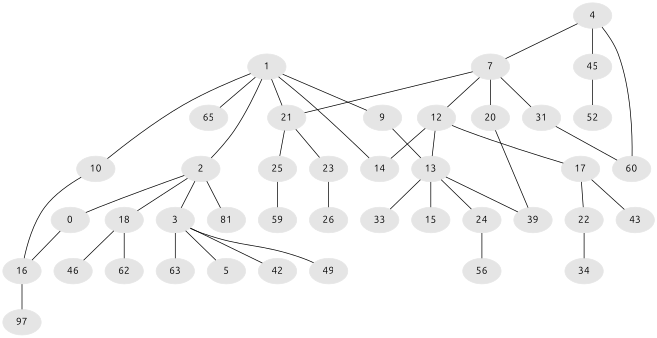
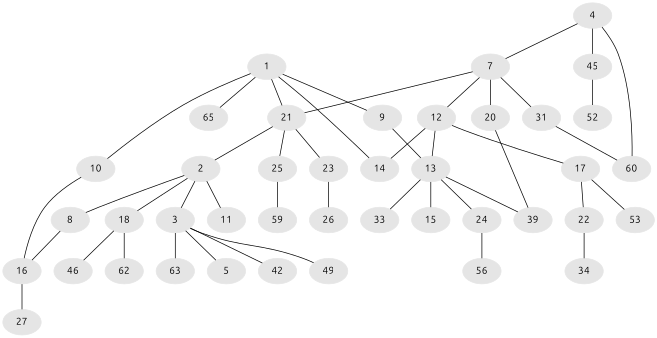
edge "1" -- "2": now "21" -- "2"
node "0": label "0" -> "8"
node "81": label "81" -> "11"
node "43": label "43" -> "53"
node "97": label "97" -> "27"
